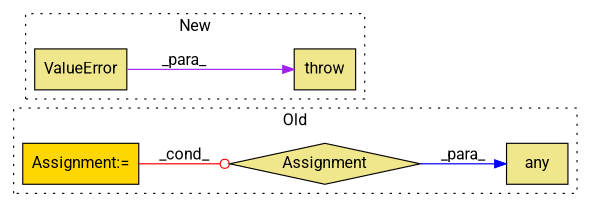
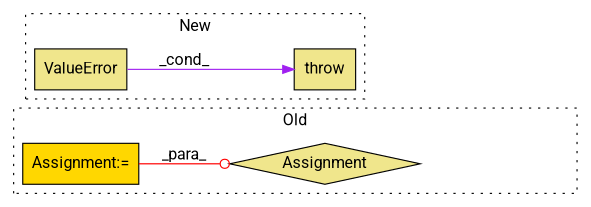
edge "ValueError" -> "throw": label "_para_" -> "_cond_"
edge "Assignment:=" -> "Assignment": label "_cond_" -> "_para_"
node "any": removed
